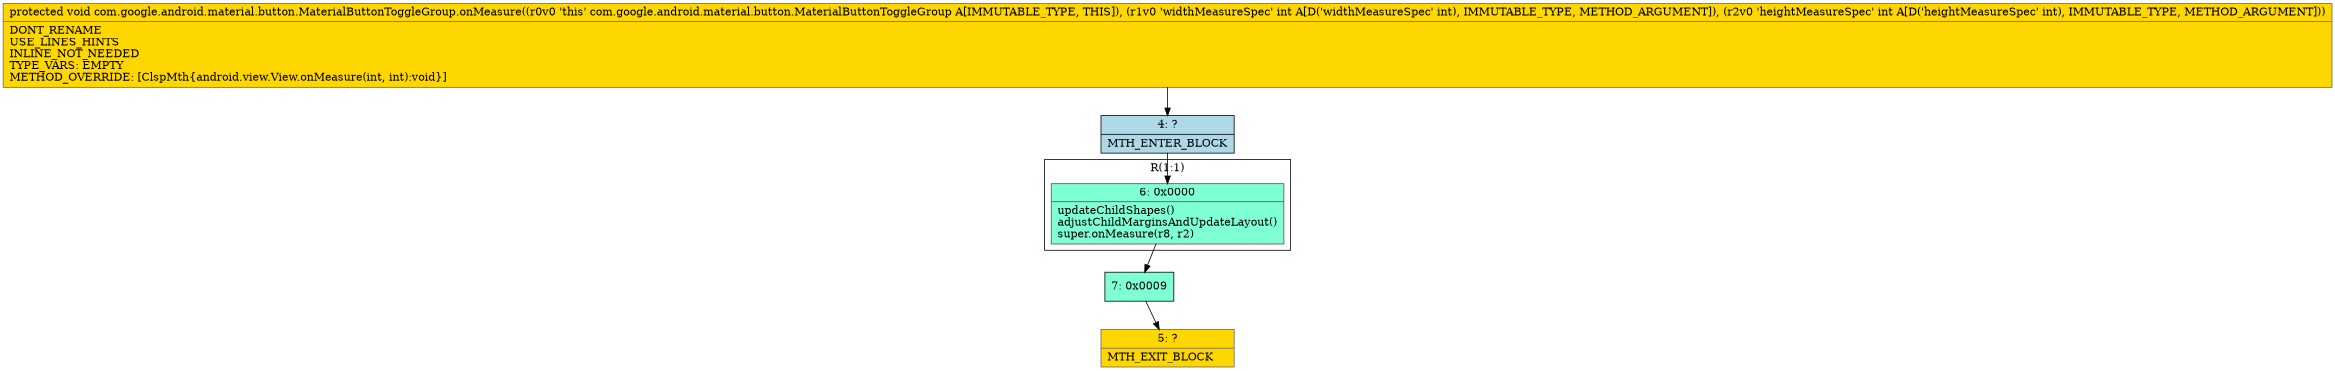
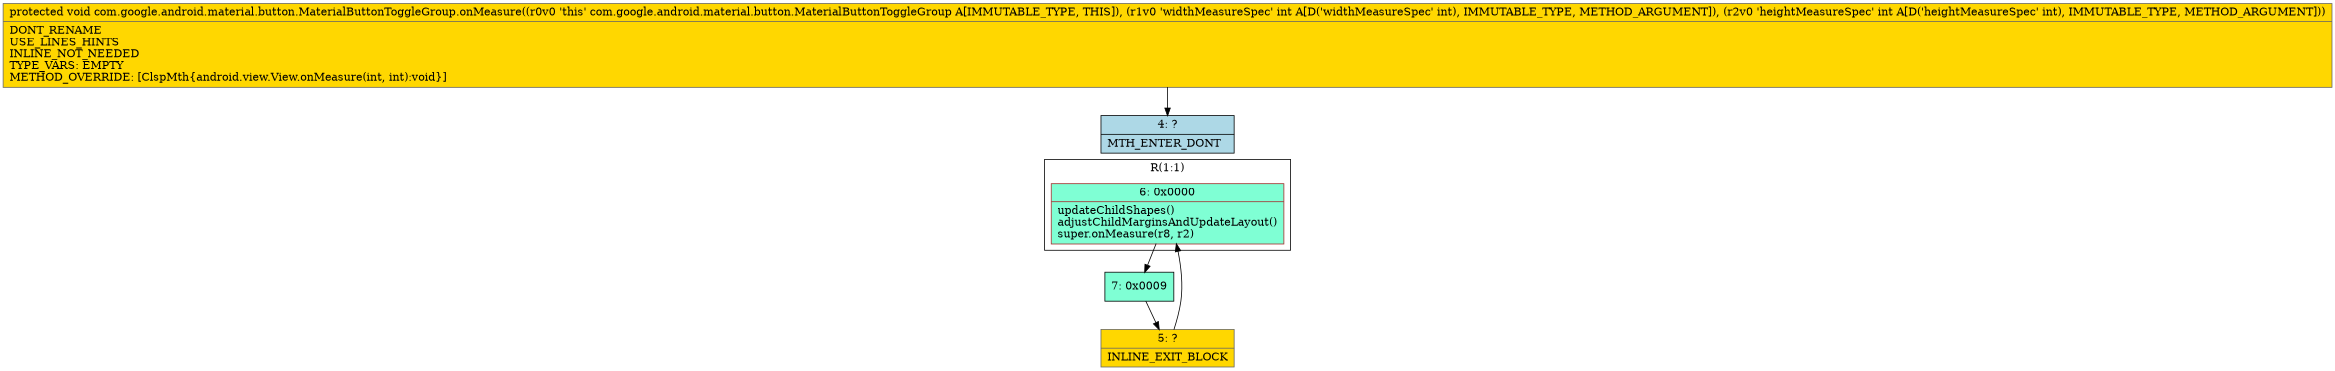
node "4: ?": text "MTH_ENTER_BLOCK" -> "MTH_ENTER_DONT"
edge "4: ?" -> "6: 0x0000": now "5: ?" -> "6: 0x0000"
node "5: ?": text "MTH_EXIT_BLOCK" -> "INLINE_EXIT_BLOCK"
